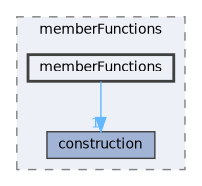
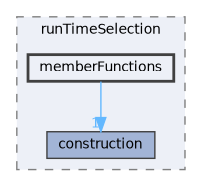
cluster "memberFunctions": label "memberFunctions" -> "runTimeSelection"
